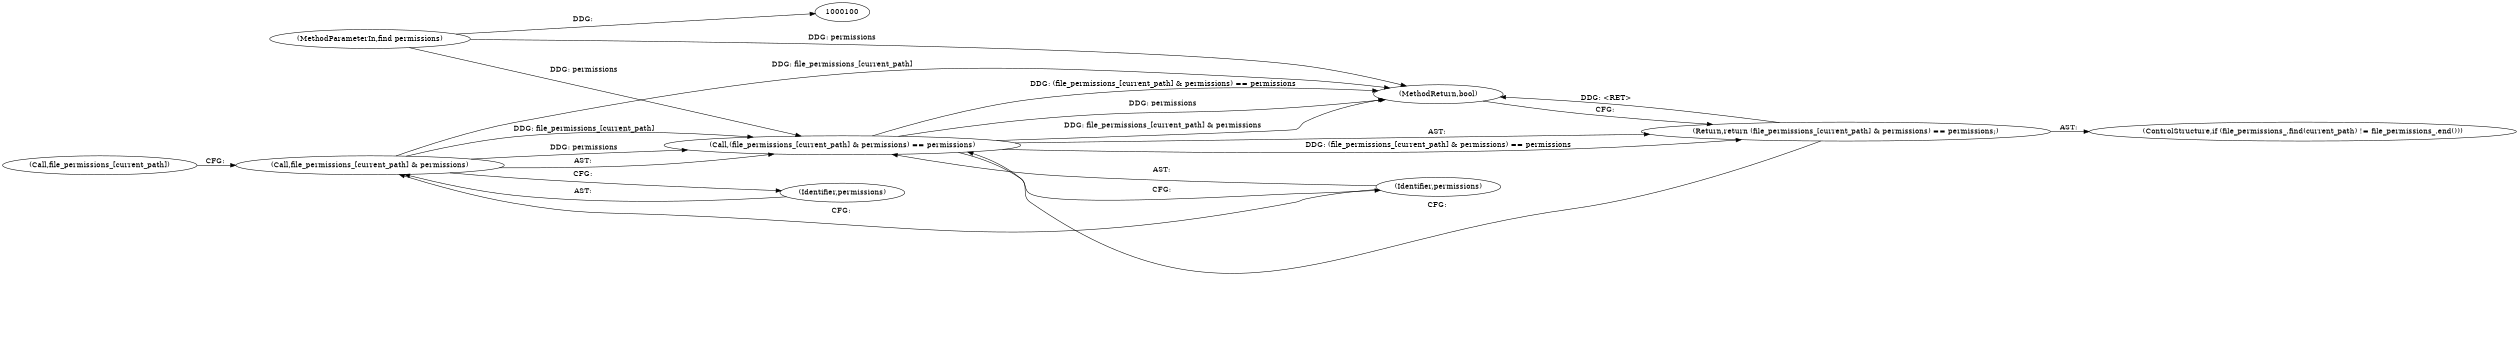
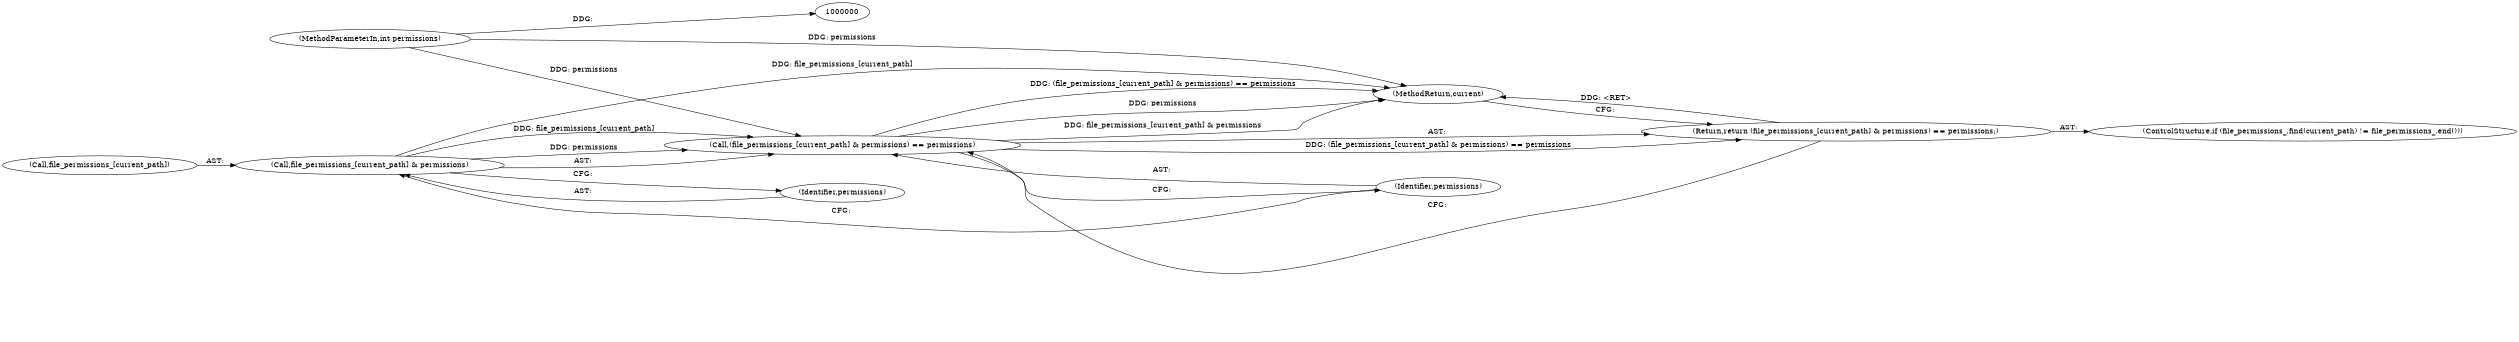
node "1000100": label "1000100" -> "1000000"
node "(MethodParameterIn,find permissions)": label "(MethodParameterIn,find permissions)" -> "(MethodParameterIn,int permissions)"
node "(MethodReturn,bool)": label "(MethodReturn,bool)" -> "(MethodReturn,current)"
edge "(Call,file_permissions_[current_path])" -> "(Call,file_permissions_[current_path] & permissions)": label "CFG: " -> "AST: "
